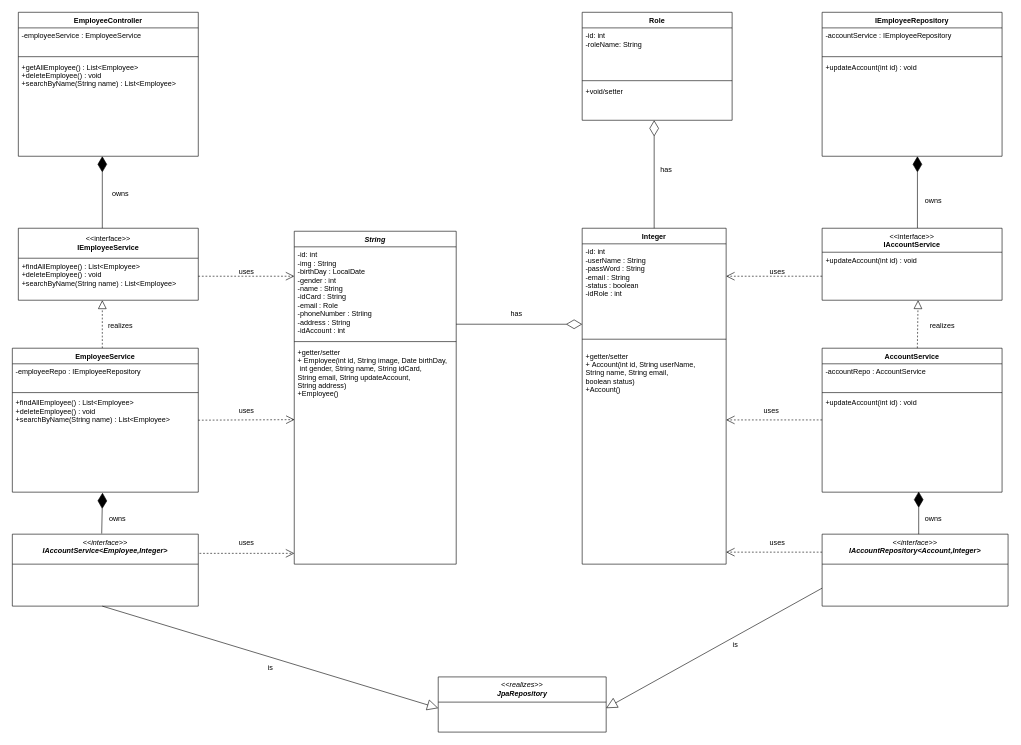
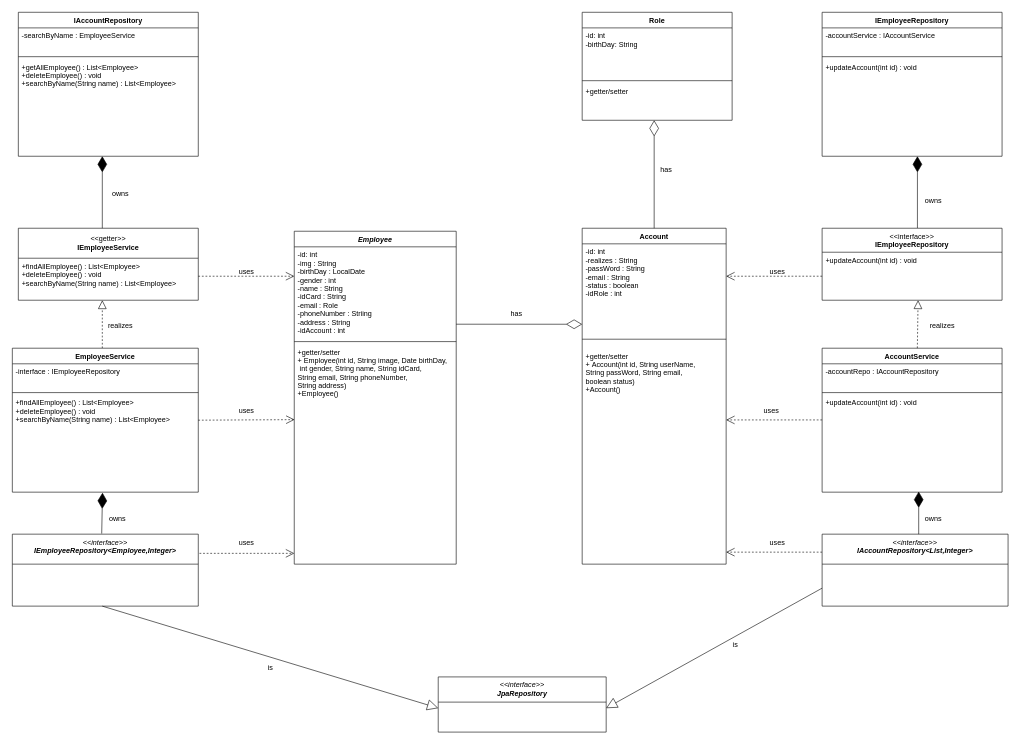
node "EmployeeController": label "EmployeeController" -> "IAccountRepository"
node "-employeeService : EmployeeService": label "-employeeService : EmployeeService" -> "-searchByName : EmployeeService"
node "-id: int -roleName: String": label "-id: int -roleName: String" -> "-id: int -birthDay: String"
node "-accountService : IEmployeeRepository": label "-accountService : IEmployeeRepository" -> "-accountService : IAccountService"
node "+void/setter": label "+void/setter" -> "+getter/setter"
node "Integer": label "Integer" -> "Account"
node "String": label "String" -> "Employee"
node "<<interface>>IAccountService": label "<<interface>>IAccountService" -> "<<interface>>IEmployeeRepository"
node "<<interface>>IEmployeeService": label "<<interface>>IEmployeeService" -> "<<getter>>IEmployeeService"
node "-id: int -userName : String -passWord : String -email : String -status : boolean -idRole : int": label "-id: int -userName : String -passWord : String -email : String -status : boolean -idRole : int" -> "-id: int -realizes : String -passWord : String -email : String -status : boolean -idRole : int"
node "+getter/setter + Employee(int id, String image, Date birthDay, int gender, String name, String idCard, String email, String updateAccount, String address) +Employee()": label "+getter/setter + Employee(int id, String image, Date birthDay, int gender, String name, String idCard, String email, String updateAccount, String address) +Employee()" -> "+getter/setter + Employee(int id, String image, Date birthDay, int gender, String name, String idCard, String email, String phoneNumber, String address) +Employee()"
node "+getter/setter + Account(int id, String userName, String name, String email, boolean status) +Account()": label "+getter/setter + Account(int id, String userName, String name, String email, boolean status) +Account()" -> "+getter/setter + Account(int id, String userName, String passWord, String email, boolean status) +Account()"
node "-employeeRepo : IEmployeeRepository": label "-employeeRepo : IEmployeeRepository" -> "-interface : IEmployeeRepository"
node "-accountRepo : AccountService": label "-accountRepo : AccountService" -> "-accountRepo : IAccountRepository"
node "<<interface>>IAccountService<Employee,Integer>": label "<<interface>>IAccountService<Employee,Integer>" -> "<<interface>>IEmployeeRepository<Employee,Integer>"
node "<<interface>>IAccountRepository<Account,Integer>": label "<<interface>>IAccountRepository<Account,Integer>" -> "<<interface>>IAccountRepository<List,Integer>"
node "<<realizes>>JpaRepository": label "<<realizes>>JpaRepository" -> "<<interface>>JpaRepository"
